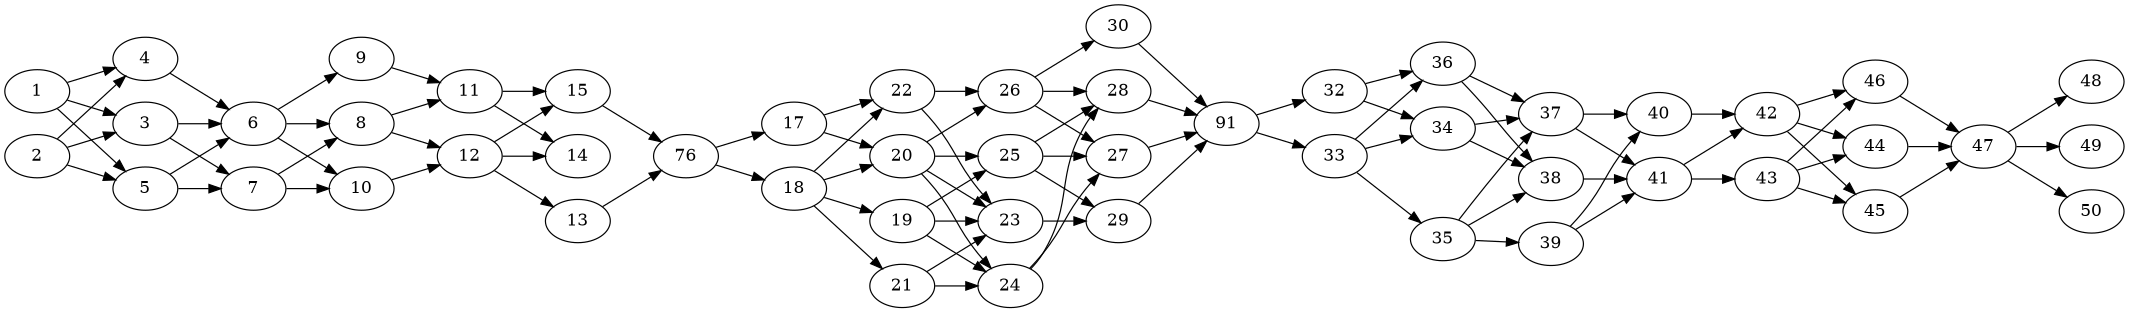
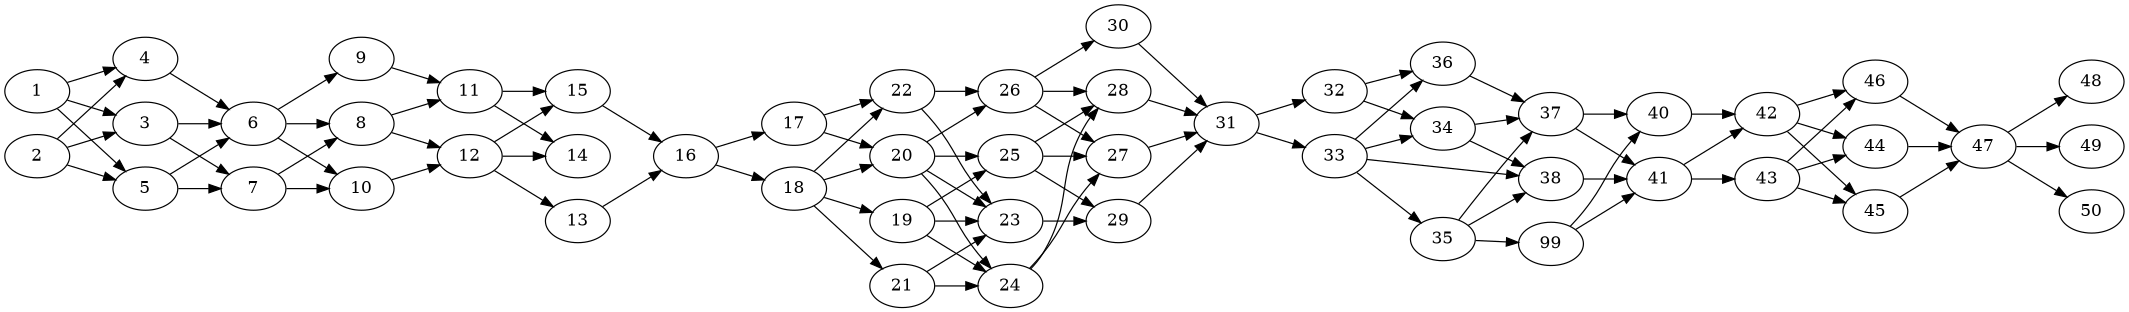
edge "36" -> "38": now "33" -> "38"
node "91": label "91" -> "31"
node "76": label "76" -> "16"
node "39": label "39" -> "99"
